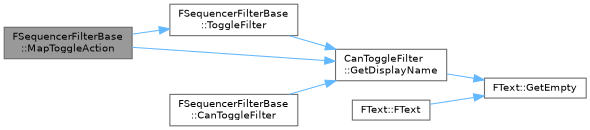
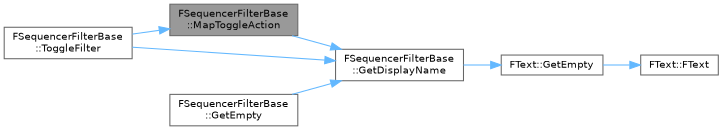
edge "FSequencerFilterBase ::MapToggleAction" -> "FSequencerFilterBase ::ToggleFilter": reversed
node "CanToggleFilter ::GetDisplayName": label "CanToggleFilter ::GetDisplayName" -> "FSequencerFilterBase ::GetDisplayName"
edge "FText::FText" -> "FText::GetEmpty": reversed
node "FSequencerFilterBase ::CanToggleFilter": label "FSequencerFilterBase ::CanToggleFilter" -> "FSequencerFilterBase ::GetEmpty"
